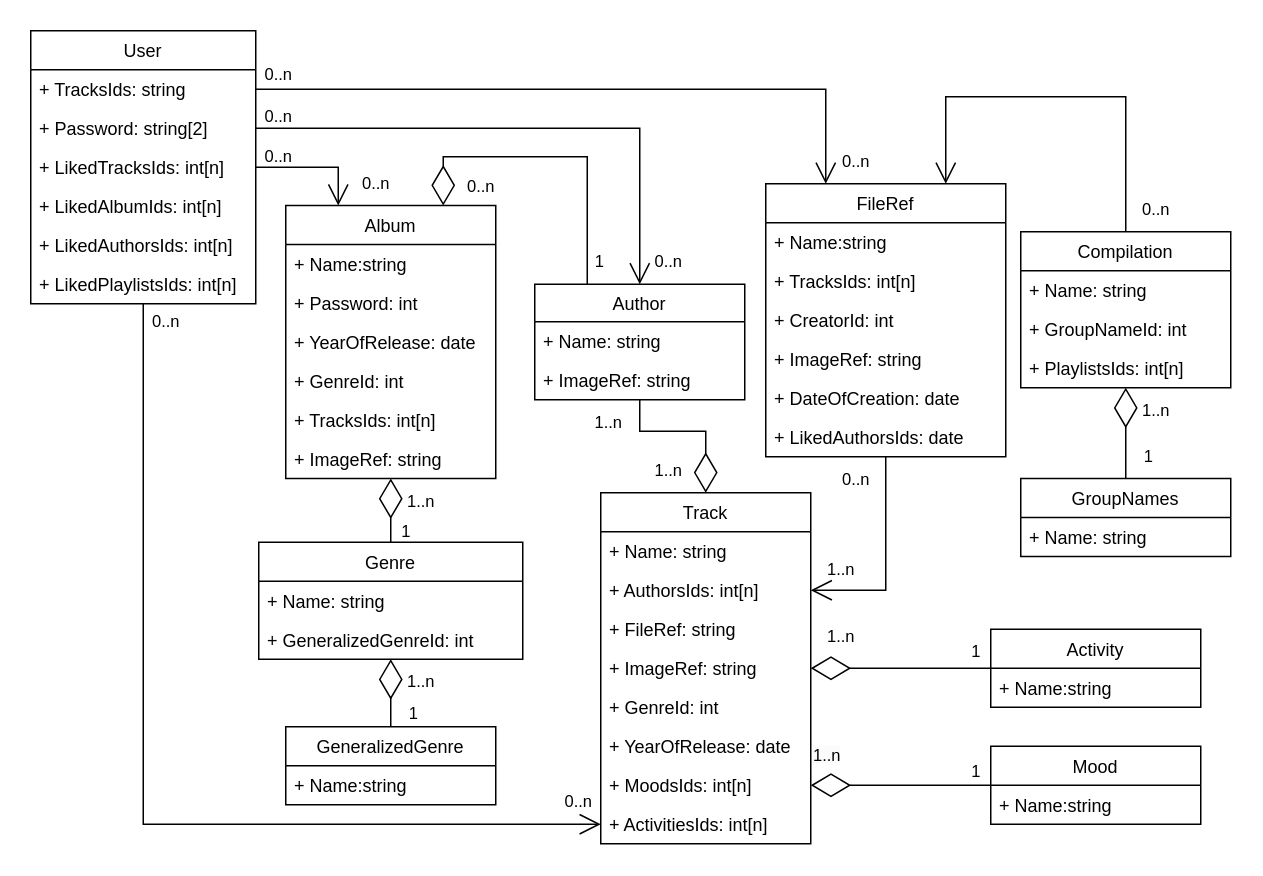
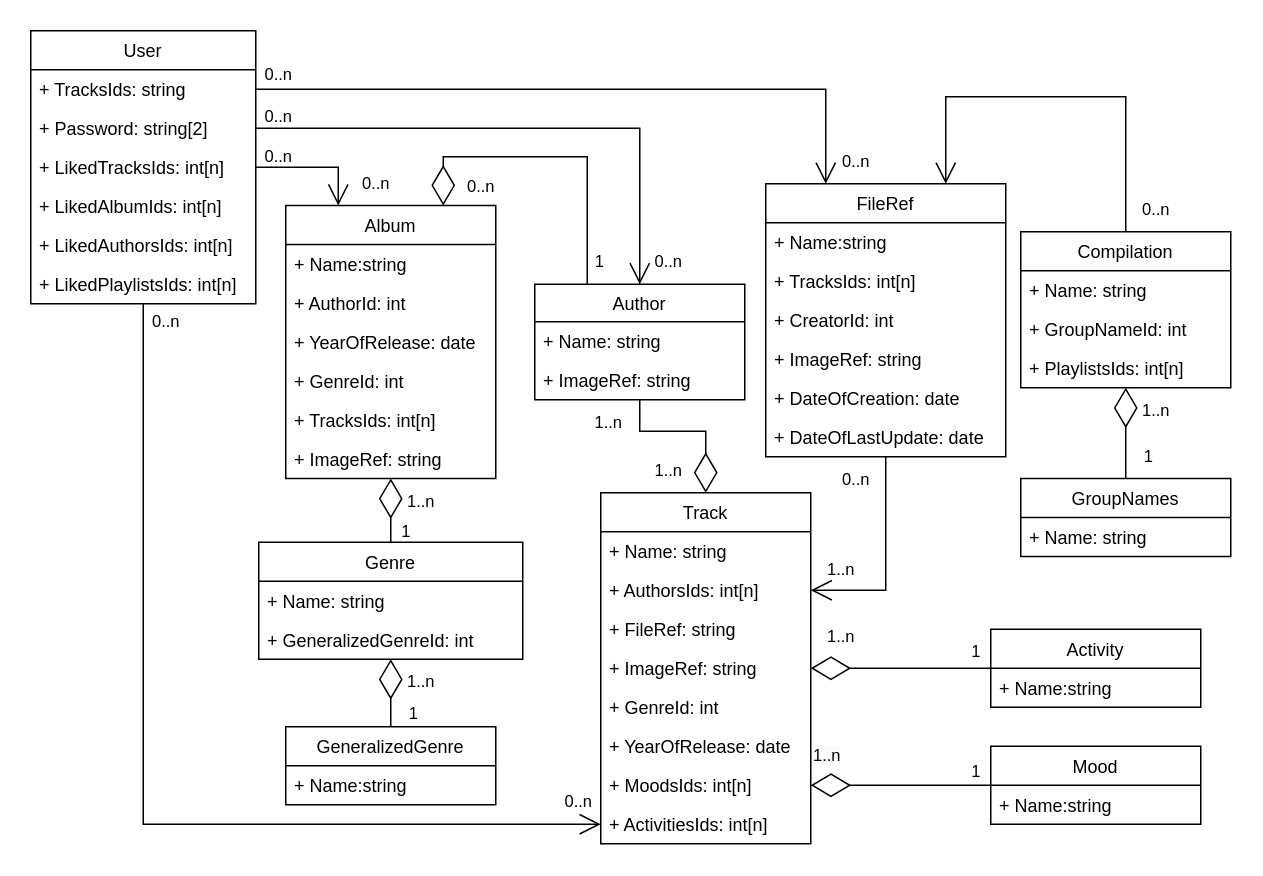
node "+ Password: int": label "+ Password: int" -> "+ AuthorId: int"
node "+ LikedAuthorsIds: date": label "+ LikedAuthorsIds: date" -> "+ DateOfLastUpdate: date"
